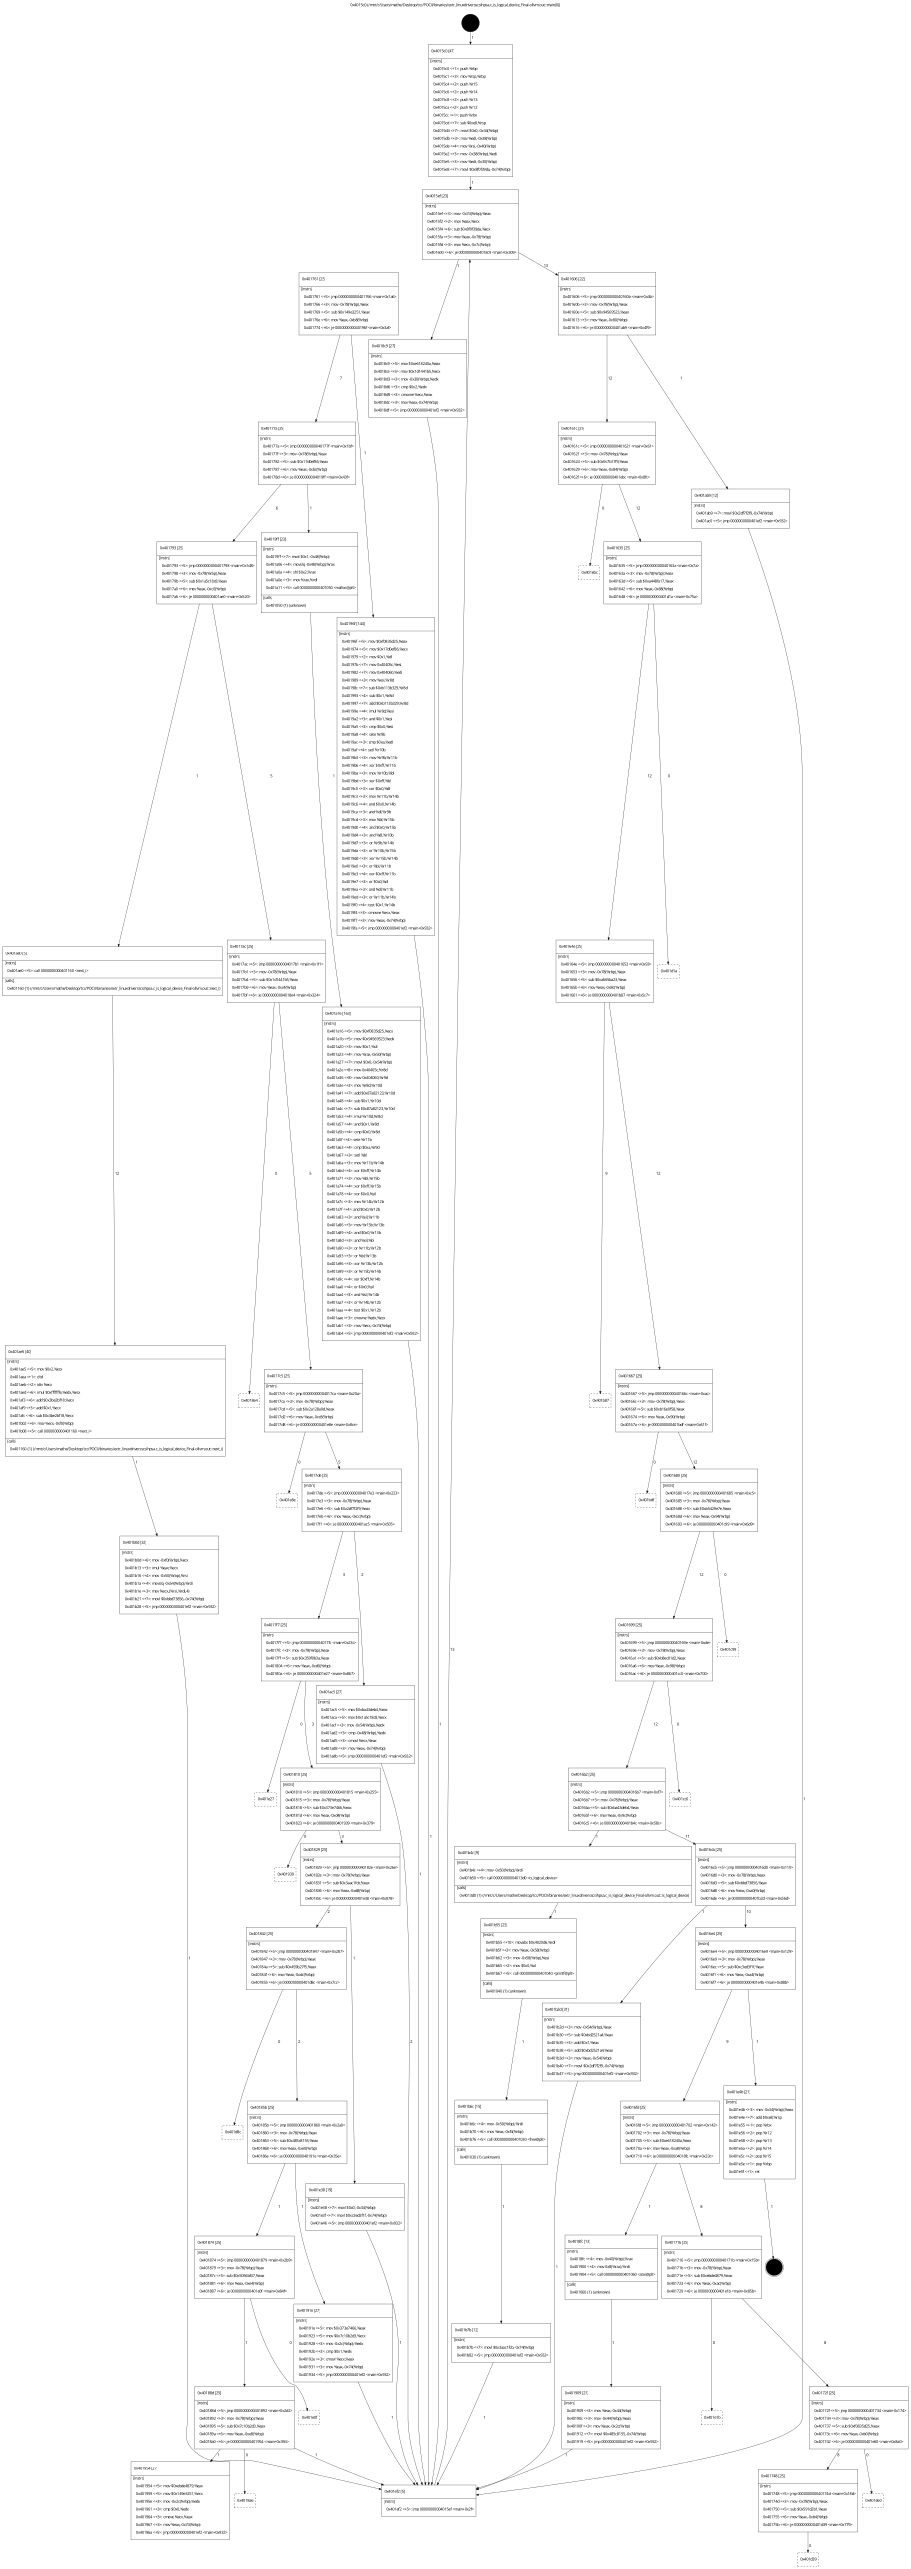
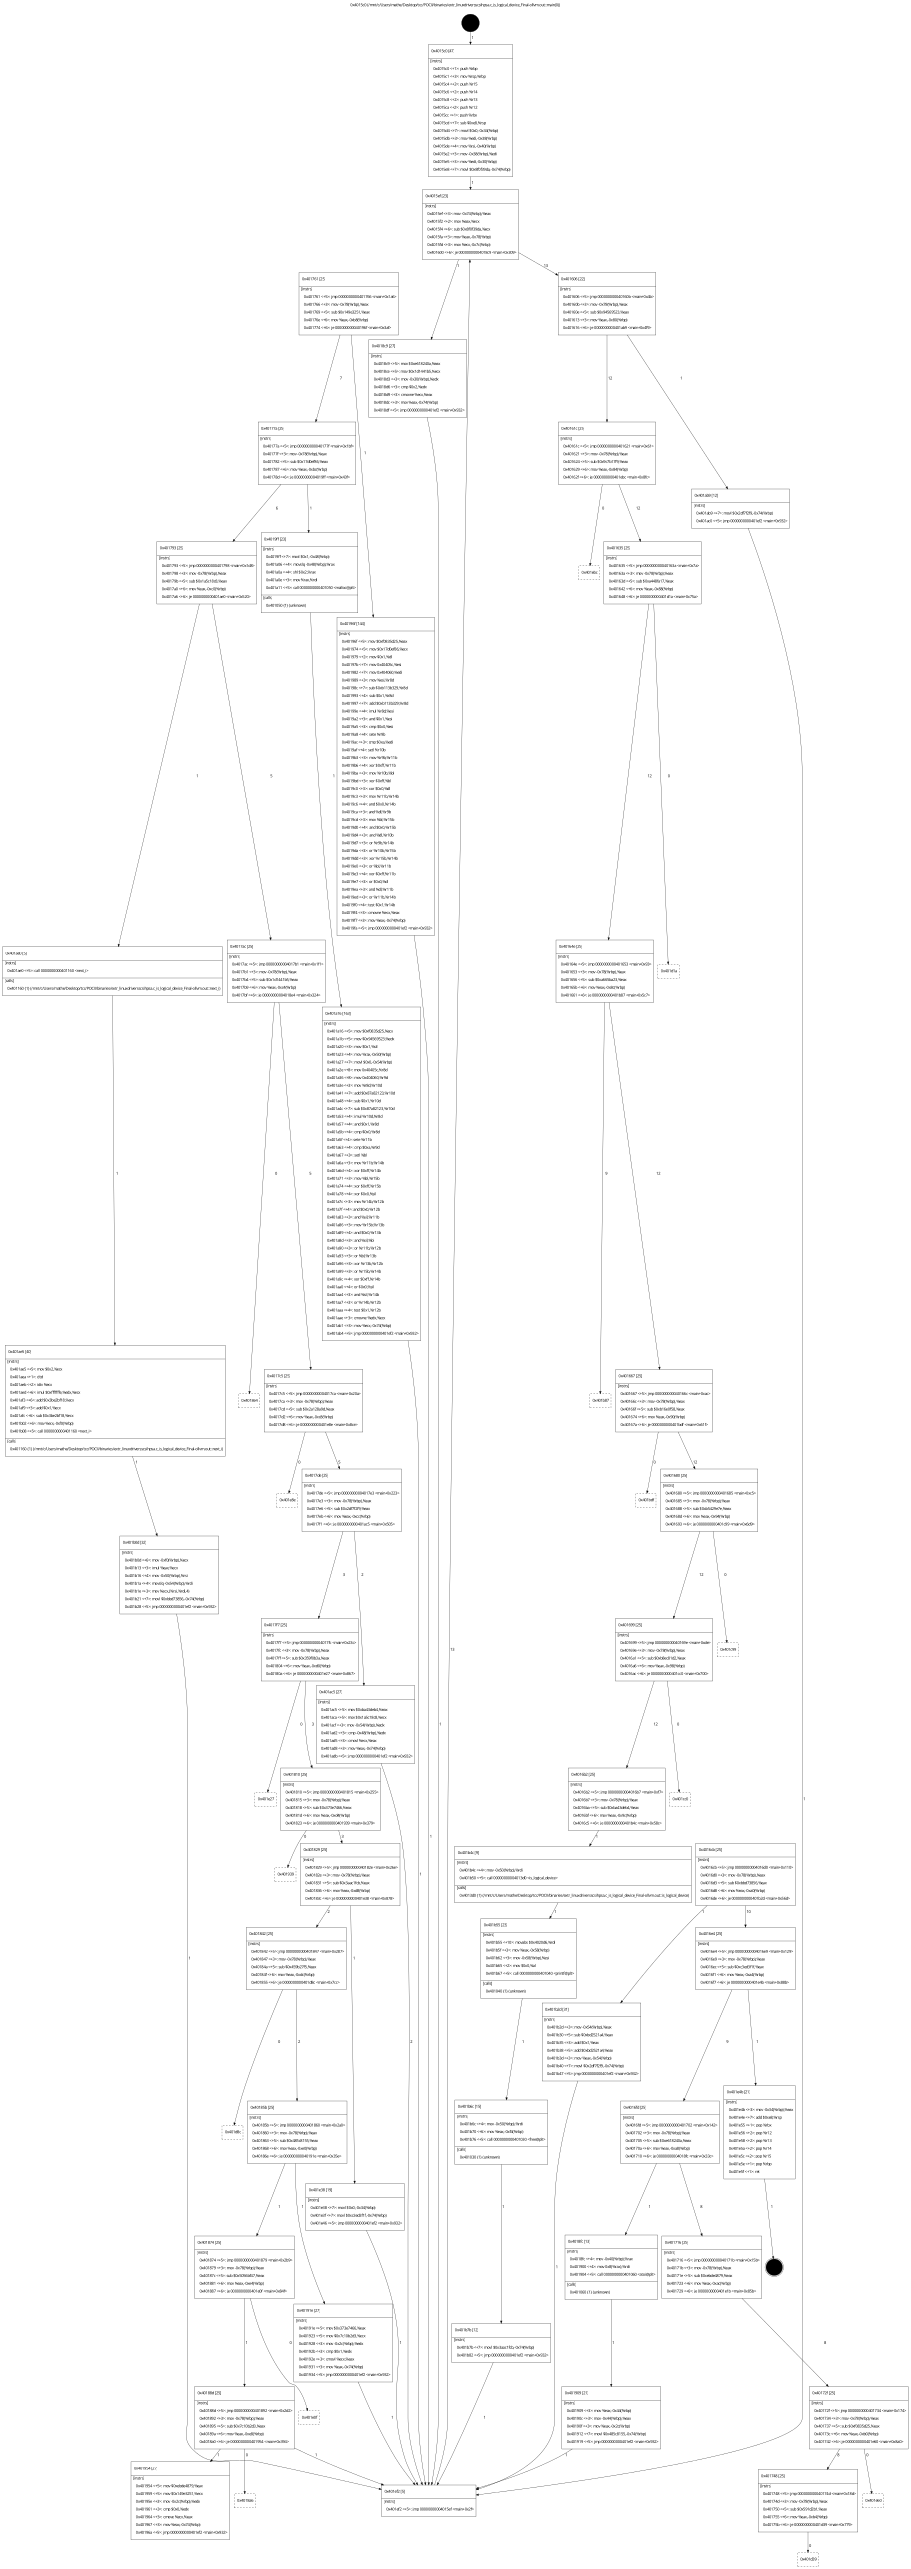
edge "0x401ae0 [5]" -> "0x401ae5 [40]": label " 12" -> " 1"
edge "0x4016b2 [25]" -> "0x4016cb [25]": removed, label "11"
node "0x401e1b": removed
